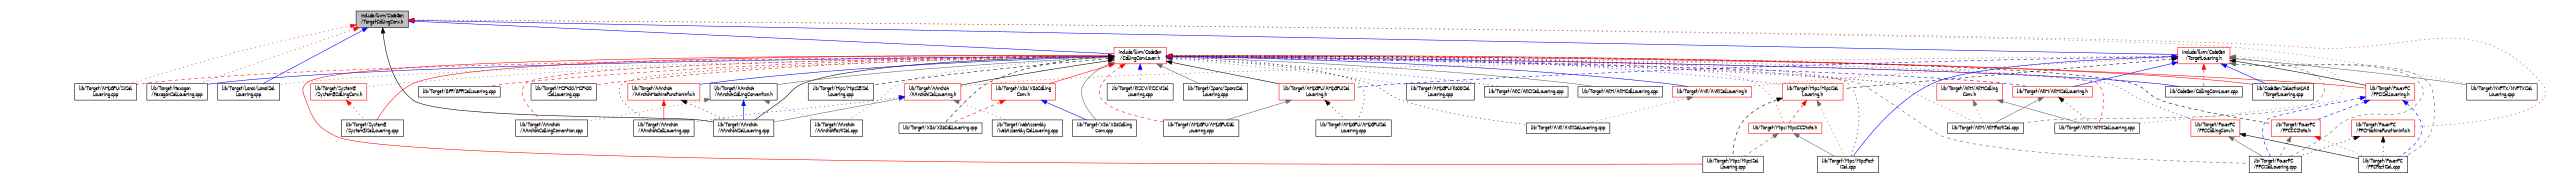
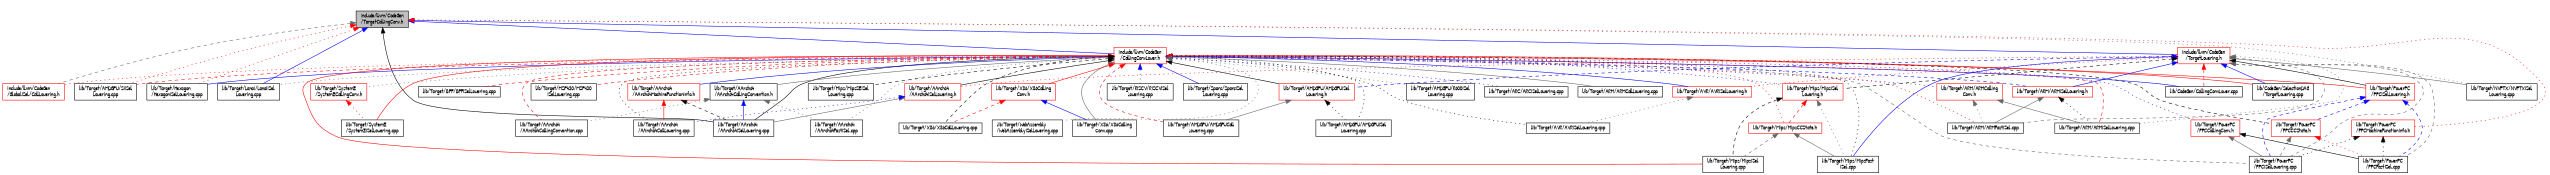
edge "lib/Target/Sparc/SparcISel Lowering.cpp" -> "include/llvm/CodeGen /CallingConvLower.h": color gray40 -> blue
node "include/llvm/CodeGen /GlobalISel/CallLowering.h": added
edge "lib/Target/AArch64 /AArch64ISelLowering.cpp" -> "lib/Target/AArch64 /AArch64MachineFunctionInfo.h": style dotted -> dashed
edge "lib/Target/WebAssembly /WebAssemblyISelLowering.cpp" -> "lib/Target/AArch64 /AArch64ISelLowering.h": now "lib/Target/WebAssembly /WebAssemblyISelLowering.cpp" -> "include/llvm/CodeGen /CallingConvLower.h"
